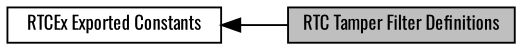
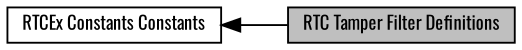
node "RTCEx Exported Constants": label "RTCEx Exported Constants" -> "RTCEx Constants Constants"
